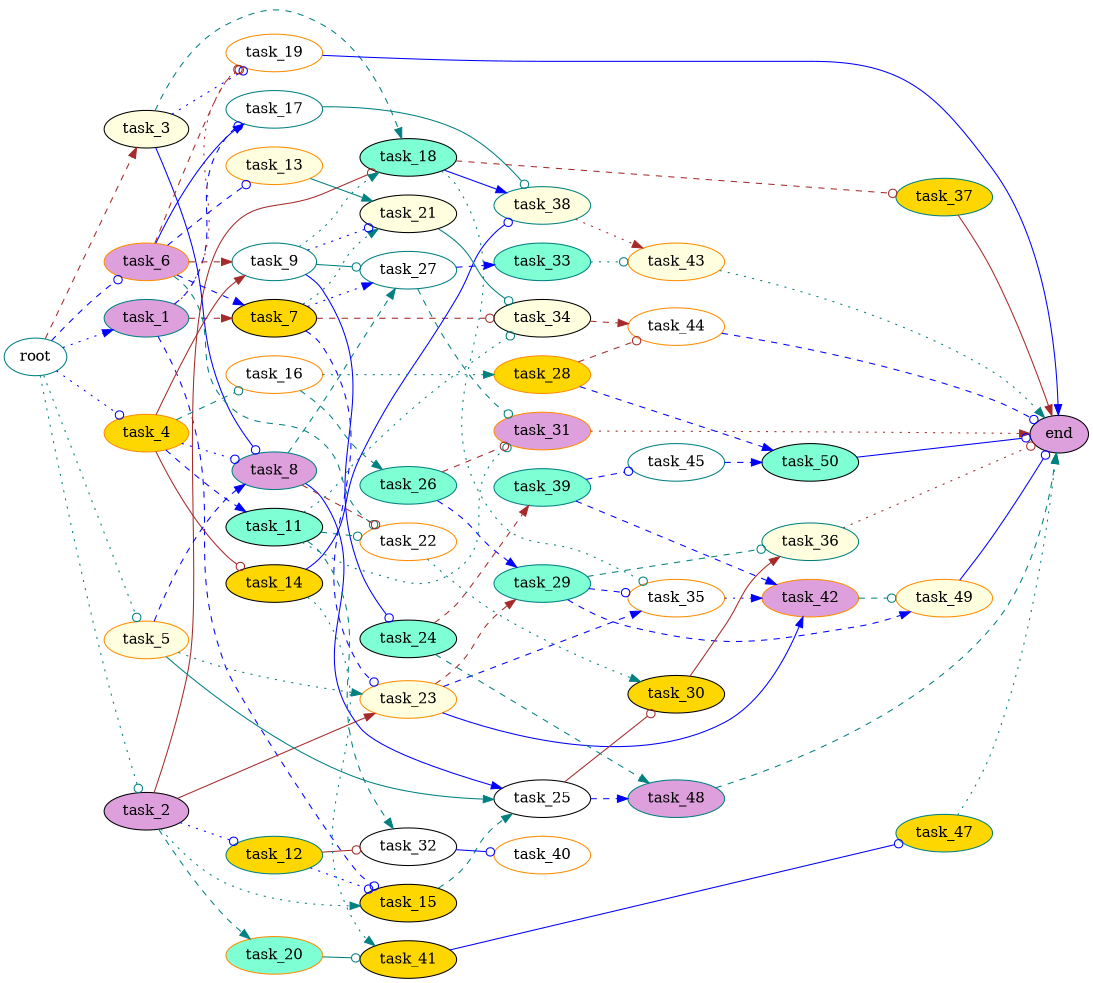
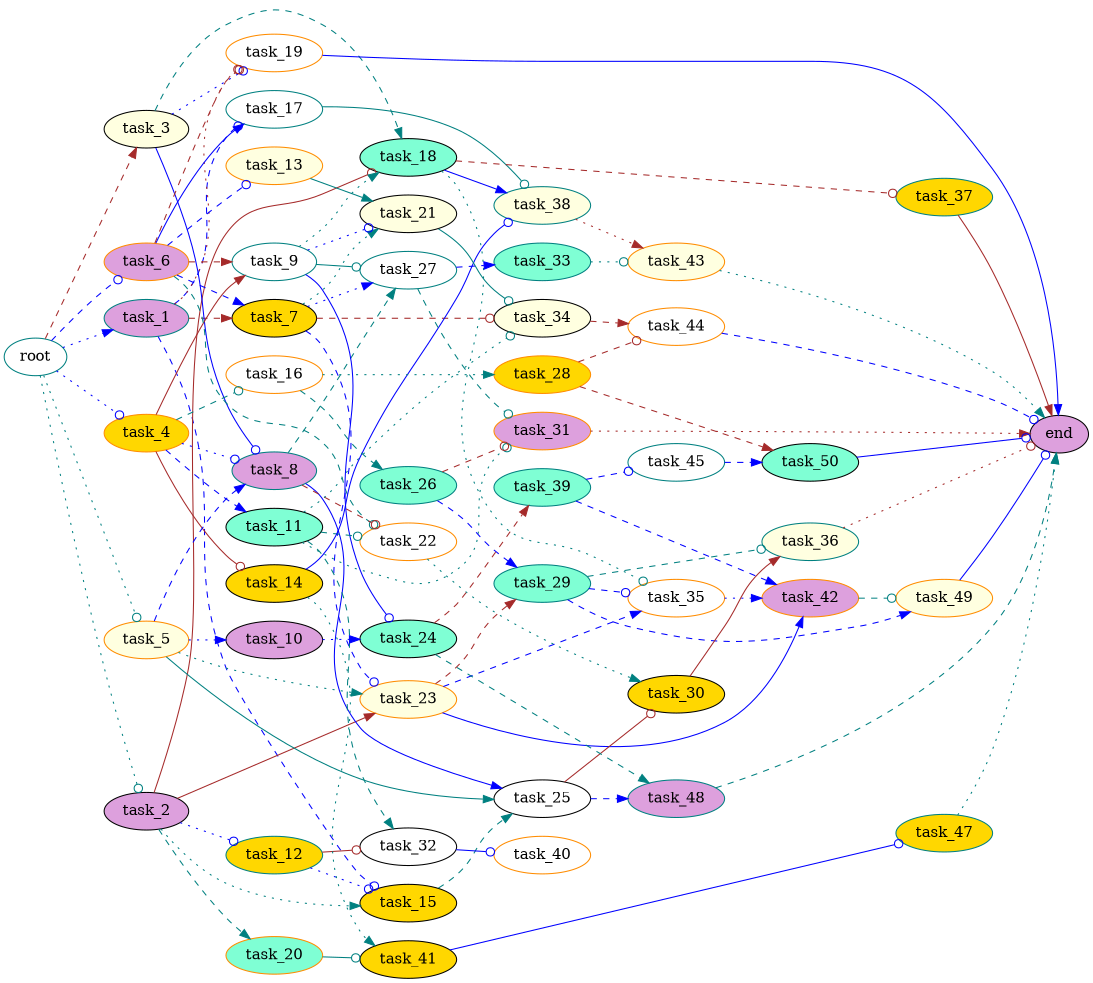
edge "task_28" -> "task_50": color blue -> brown
node "task_10": added
